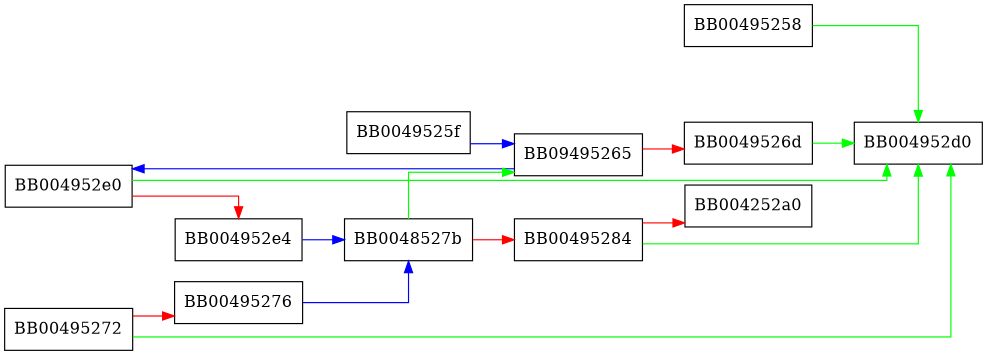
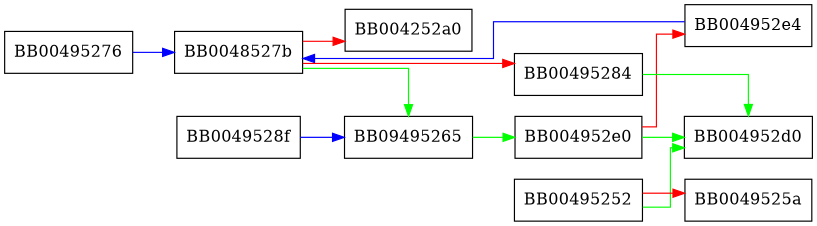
node "BB00495258": label "BB00495258" -> "BB00495252"
node "BB0049525f": label "BB0049525f" -> "BB0049528f"
node "BB0049526d": removed
edge "BB09495265" -> "BB004952e0": color blue -> green
node "BB0049525a": added
edge "BB00495284" -> "BB004252a0": now "BB0048527b" -> "BB004252a0"
node "BB00495272": removed
